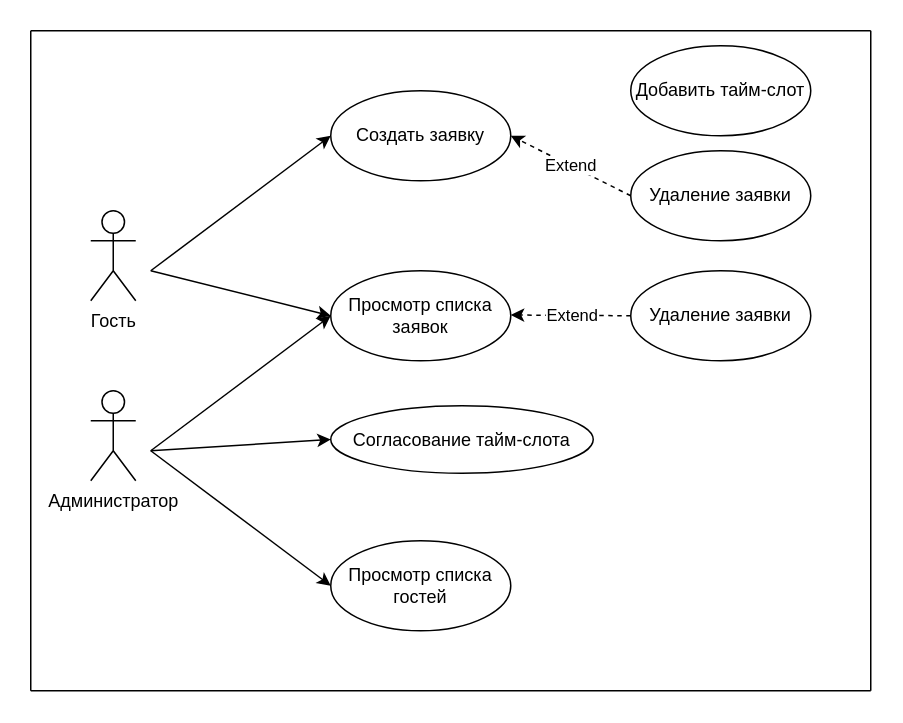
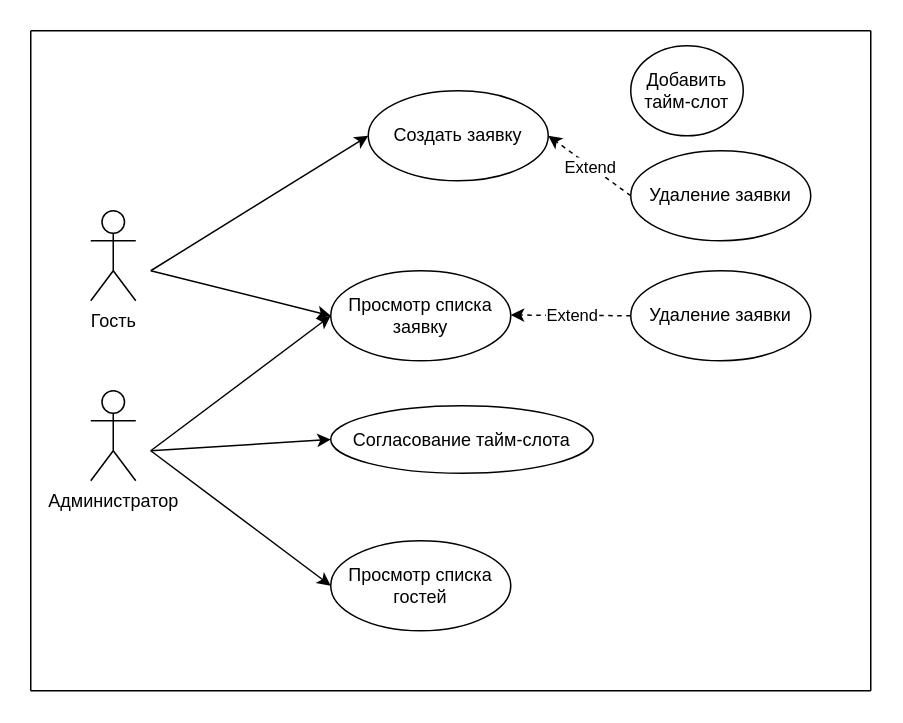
node "Добавить тайм-слот": size 180x90 -> 113x90
node "Создать заявку": moved (421, 136) -> (458, 136)
node "Просмотр списка заявок": label "Просмотр списка заявок" -> "Просмотр списка заявку"
